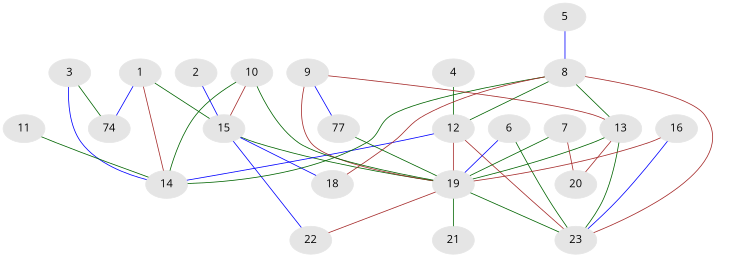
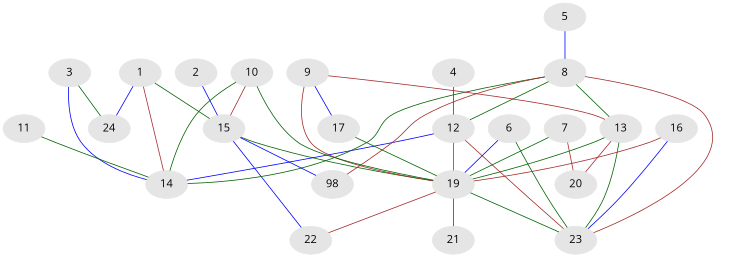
node "74": label "74" -> "24"
node "77": label "77" -> "17"
node "18": label "18" -> "98"
